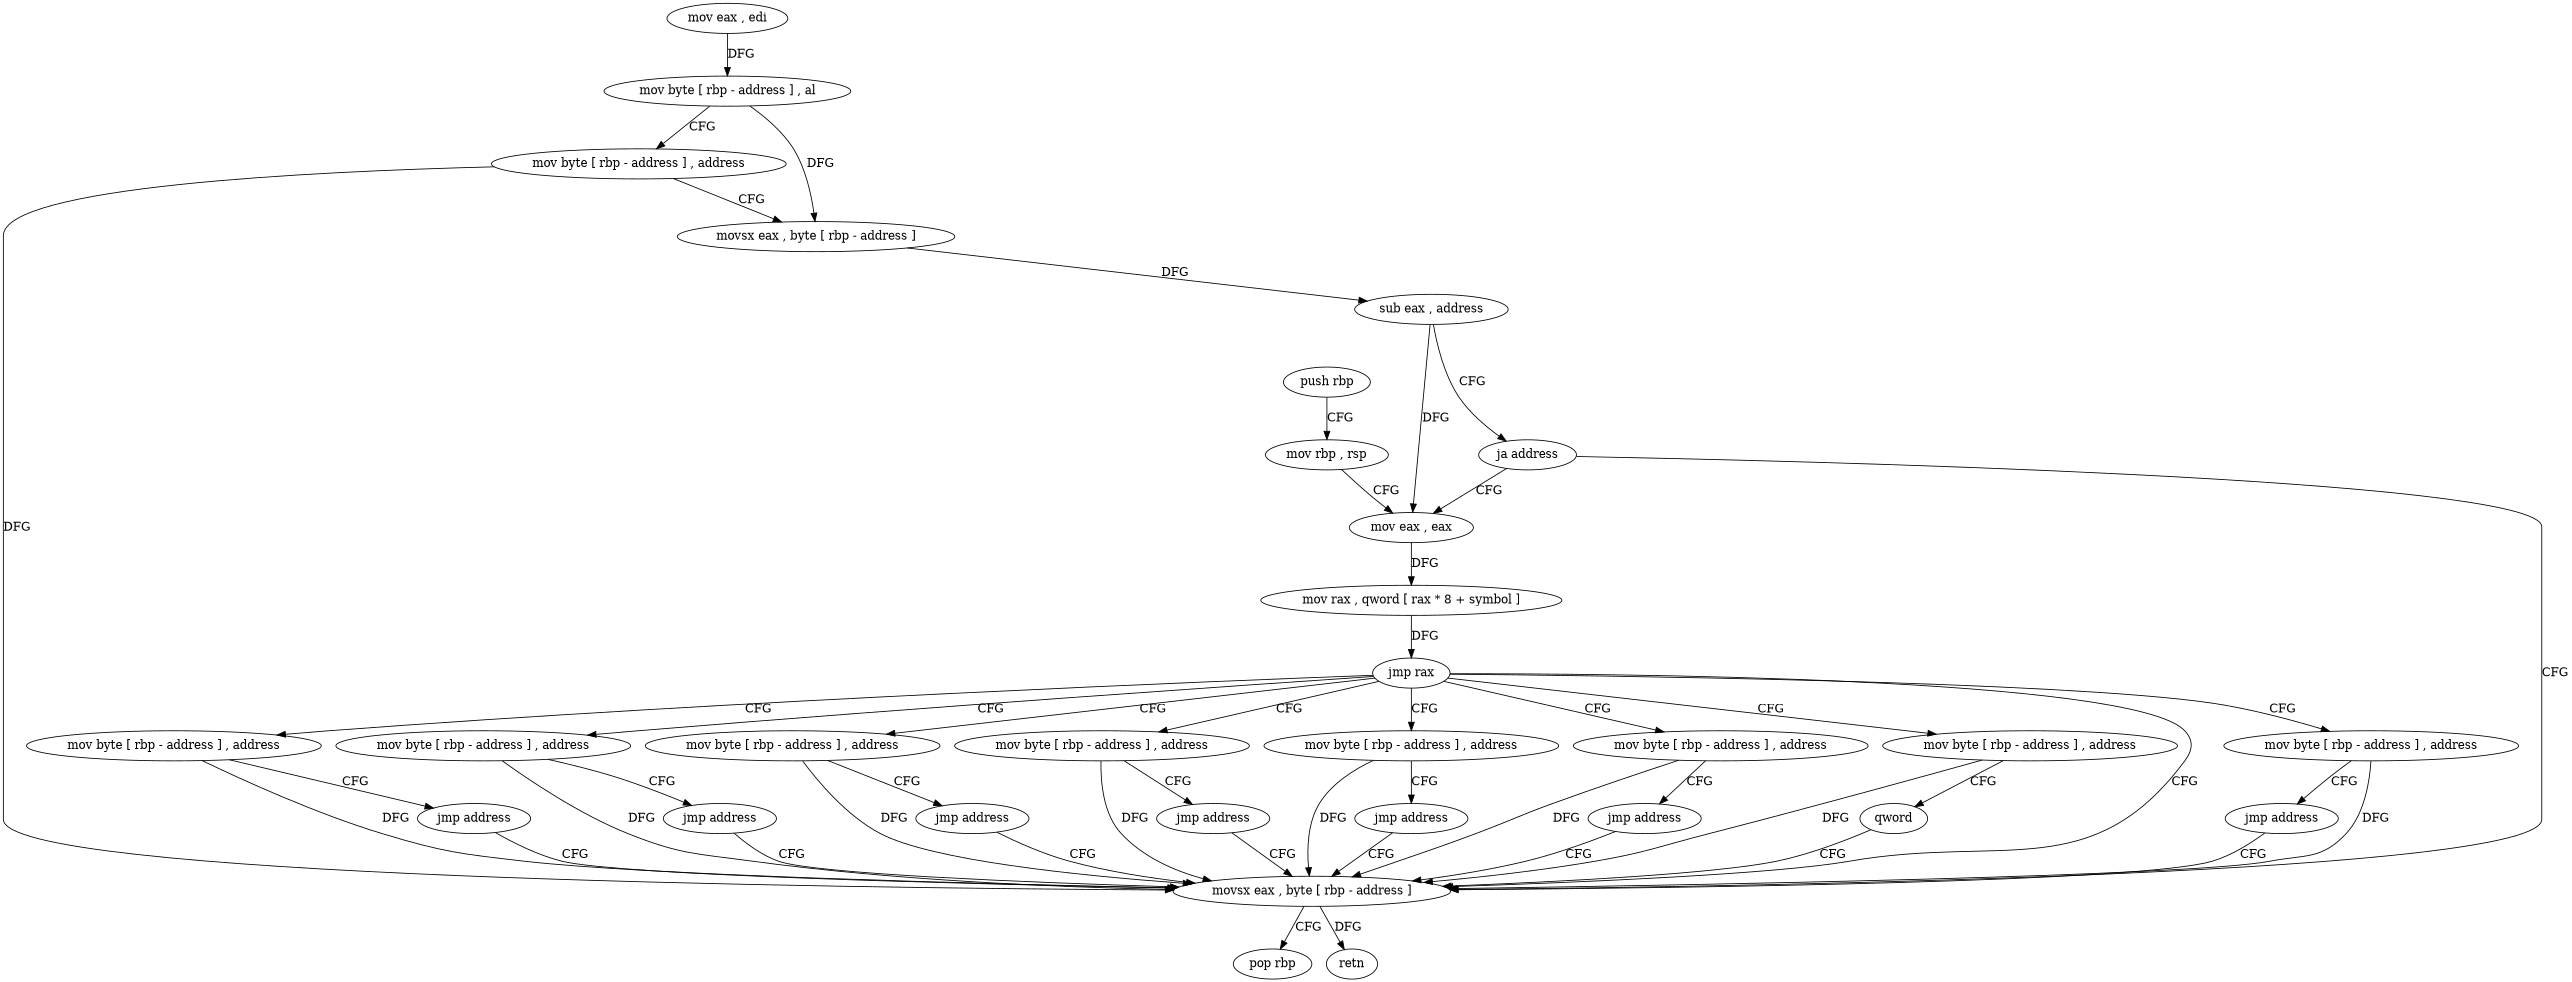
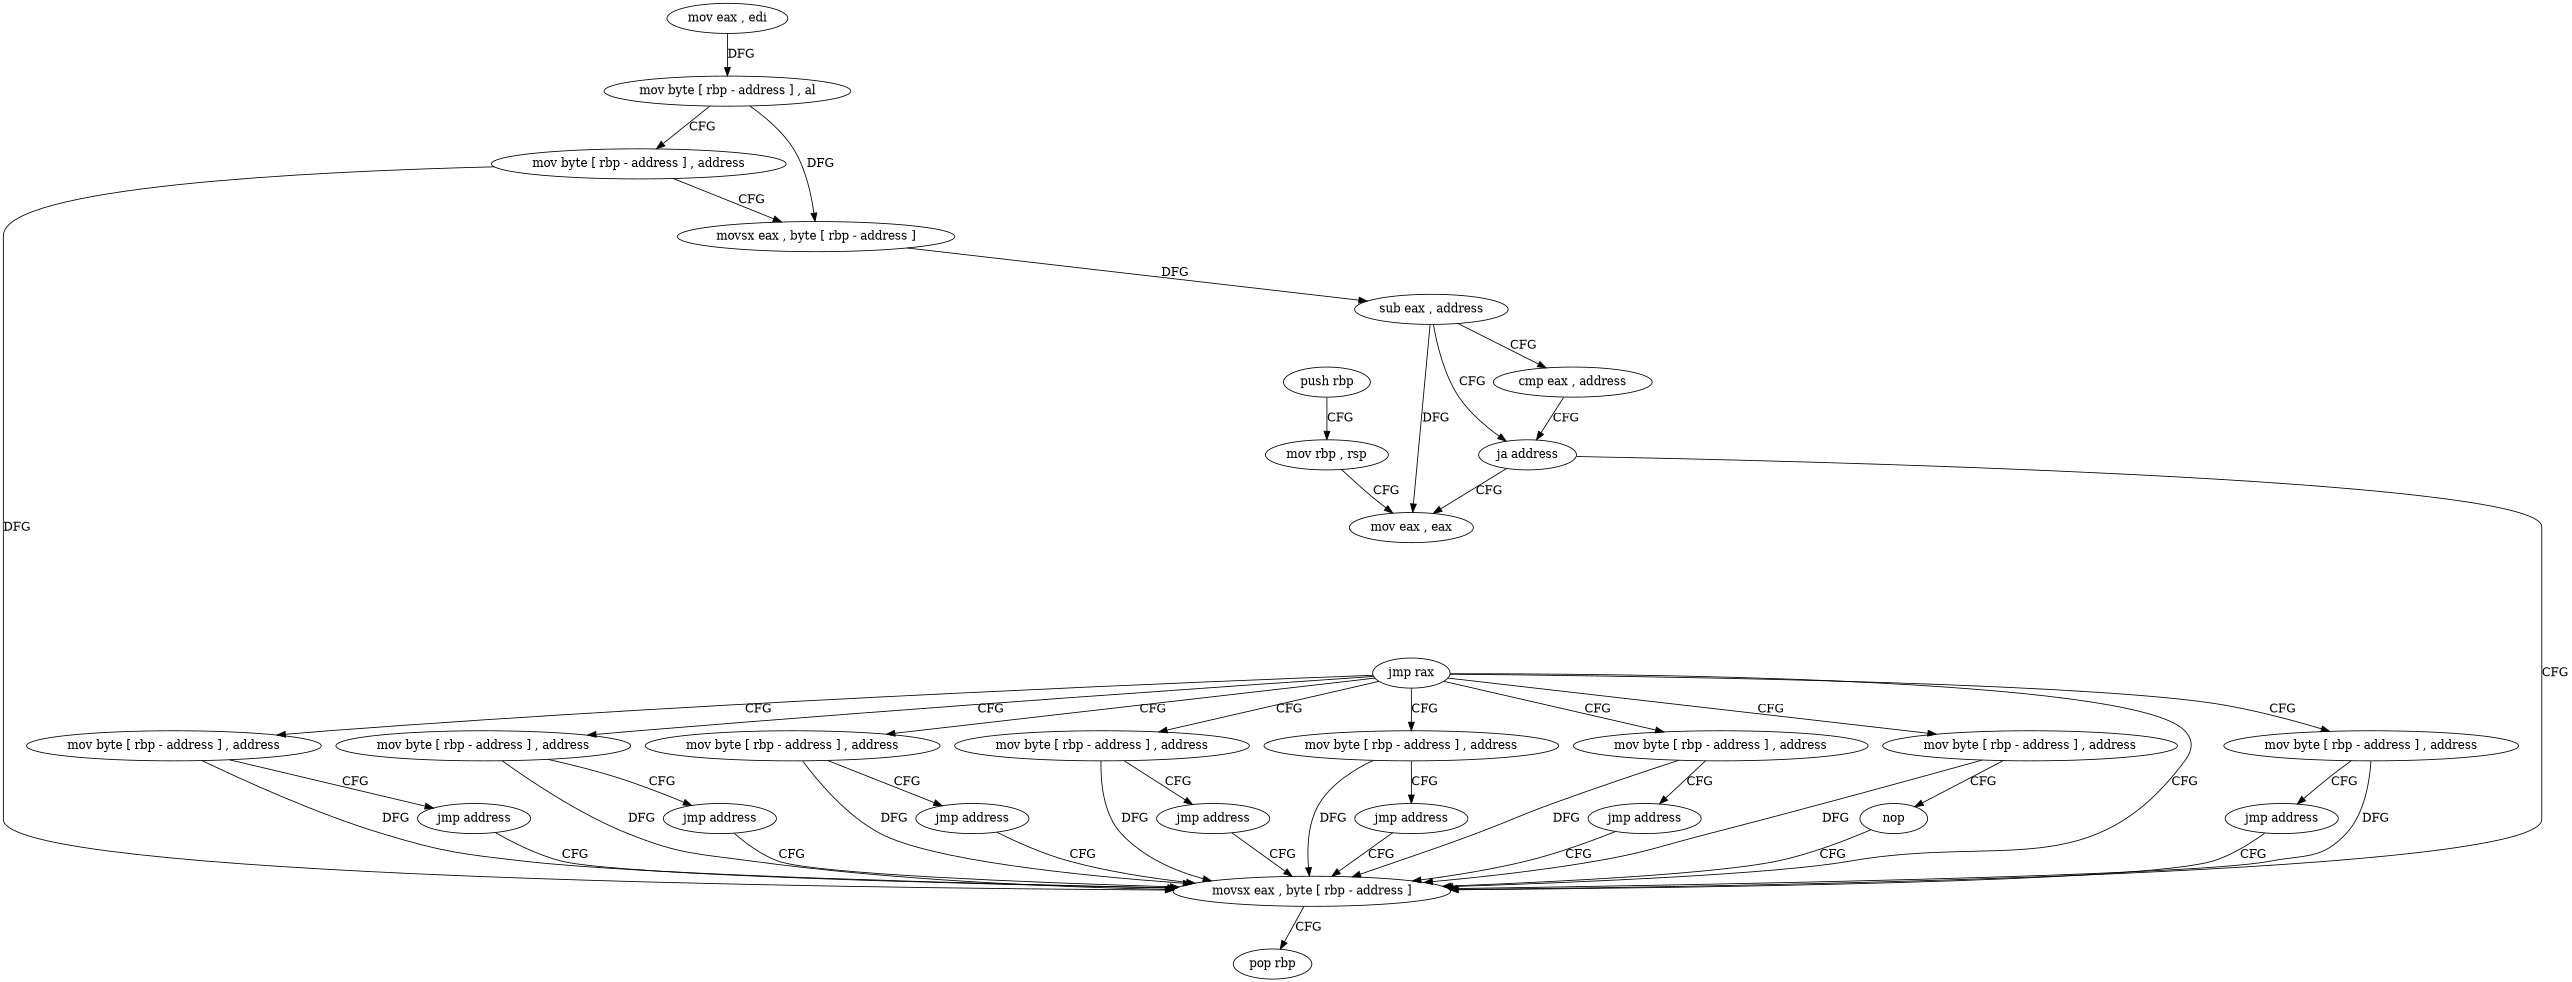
node "cmp eax , address": added
node "mov rax , qword [ rax * 8 + symbol ]": removed
node "qword": label "qword" -> "nop"
node "retn": removed
